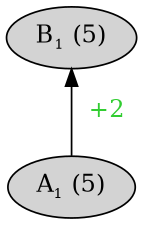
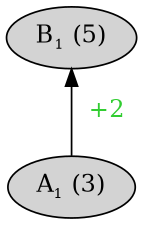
node "A": text "(5)" -> "(3)"
